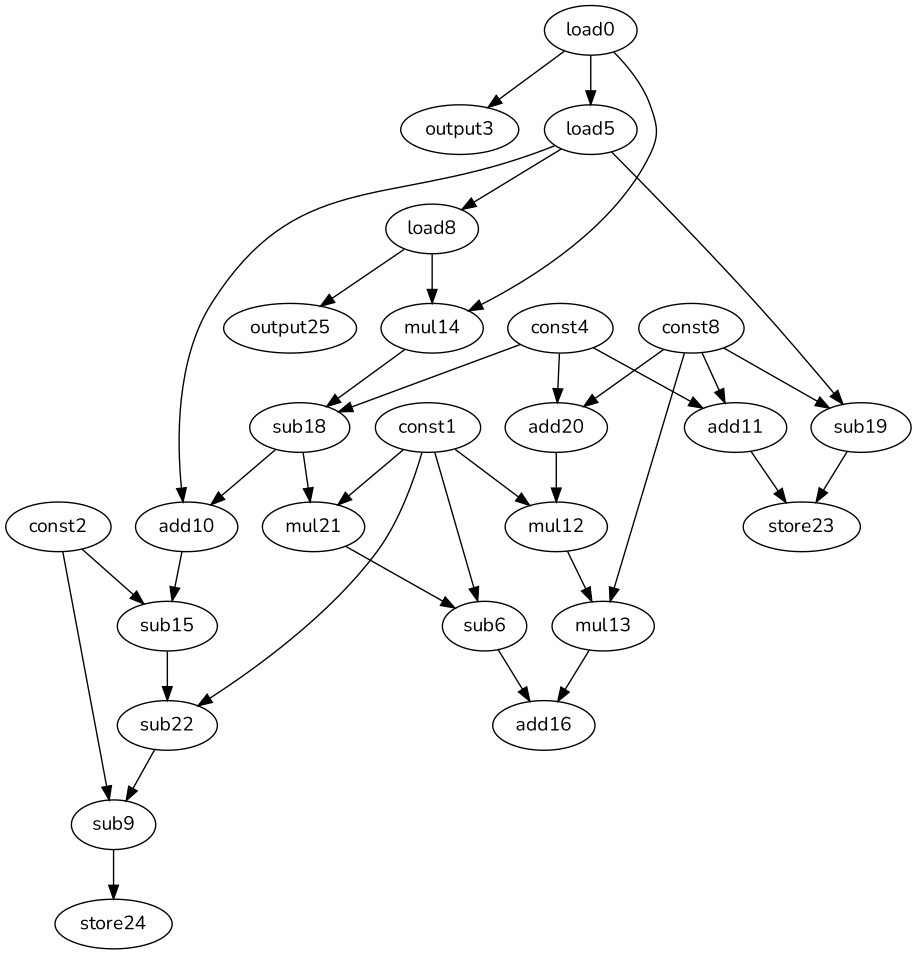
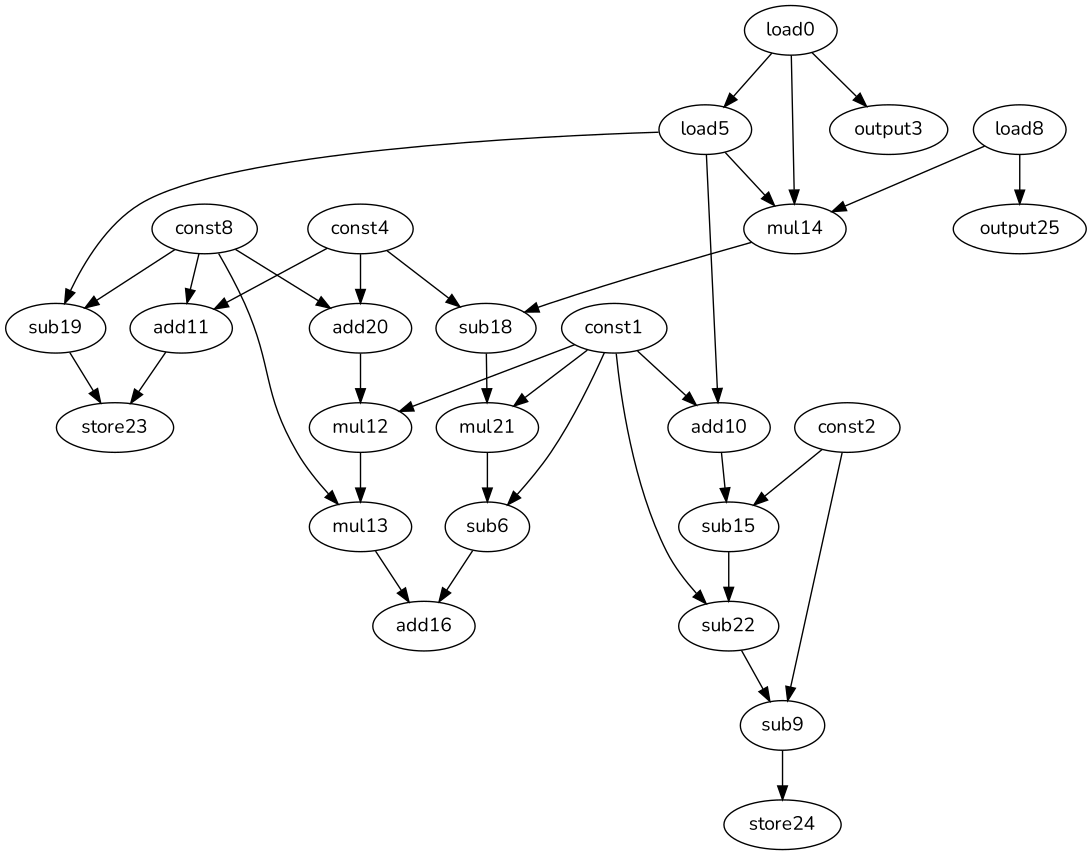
edge "load5" -> "load8": now "load5" -> "mul14"
edge "sub18" -> "add10": now "const1" -> "add10"
